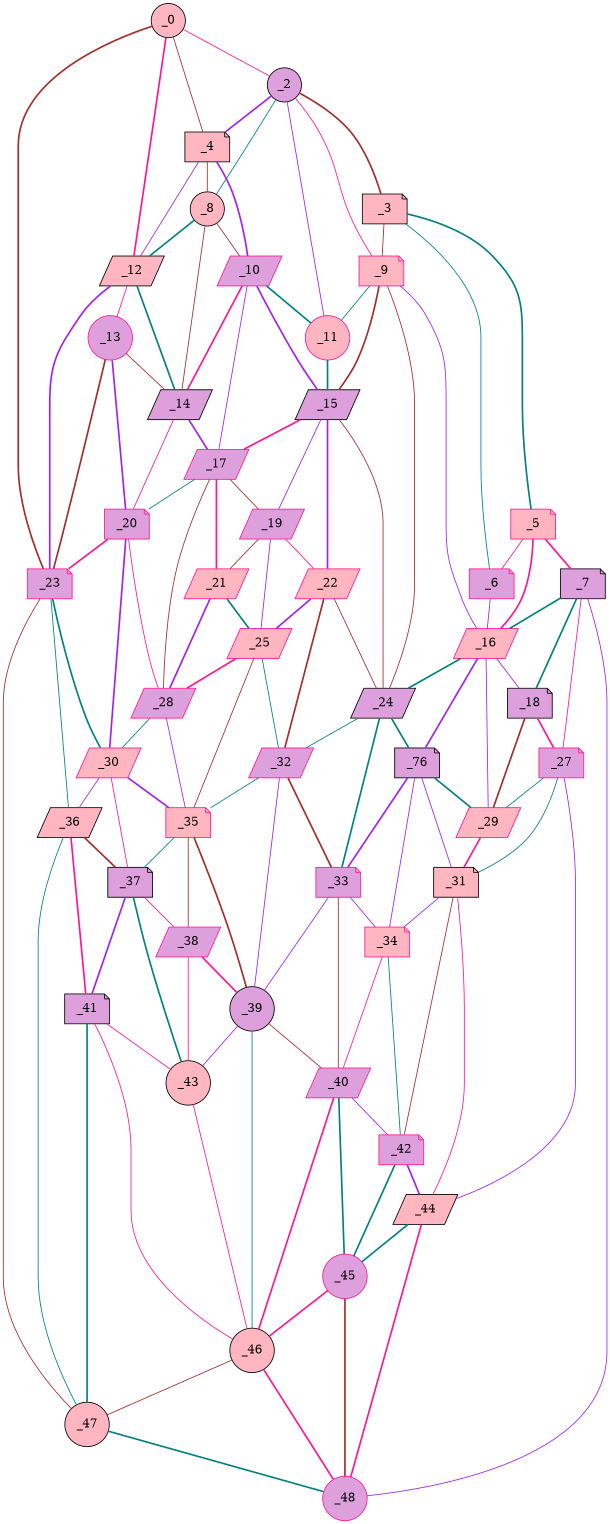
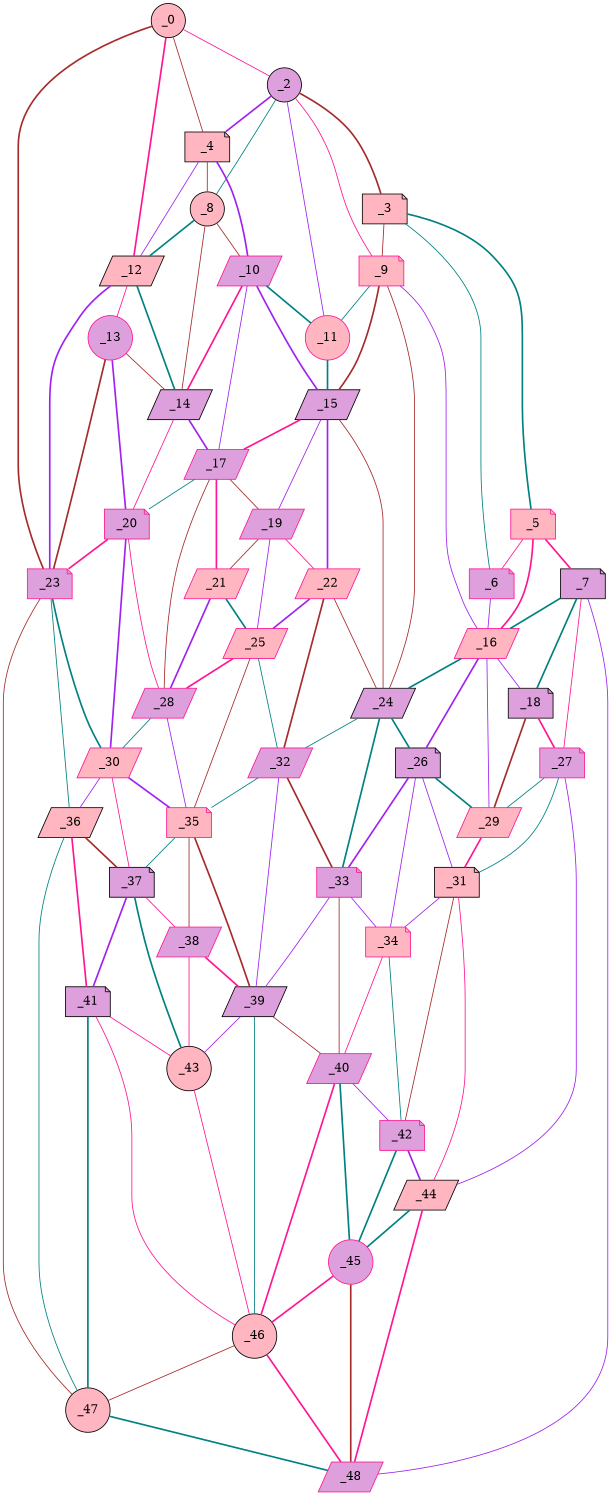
node "_76": label "_76" -> "_26"
node "_39": shape circle -> parallelogram
node "_48": shape circle -> parallelogram
